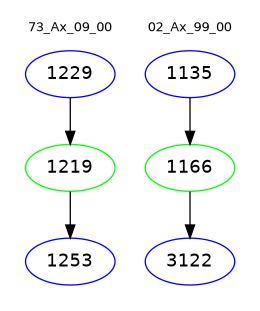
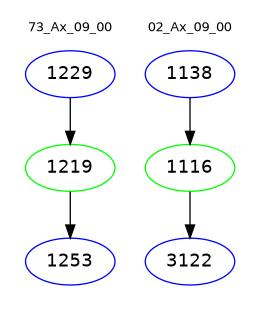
cluster "02_Ax_99_00": label "02_Ax_99_00" -> "02_Ax_09_00"
node "1135": label "1135" -> "1138"
node "1166": label "1166" -> "1116"
